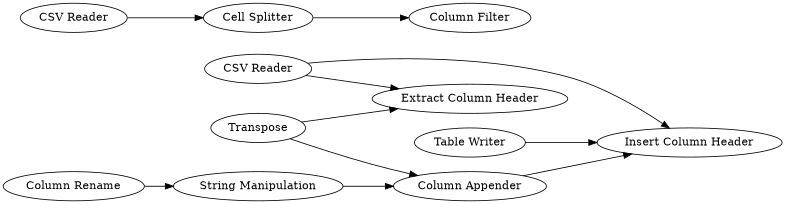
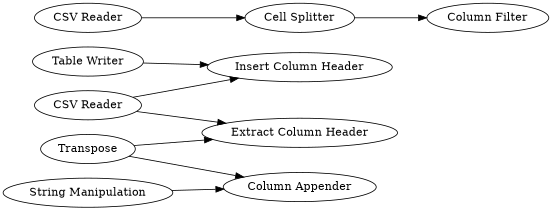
edge "Column Appender" -> "Insert Column Header": removed
node "Column Rename": removed
